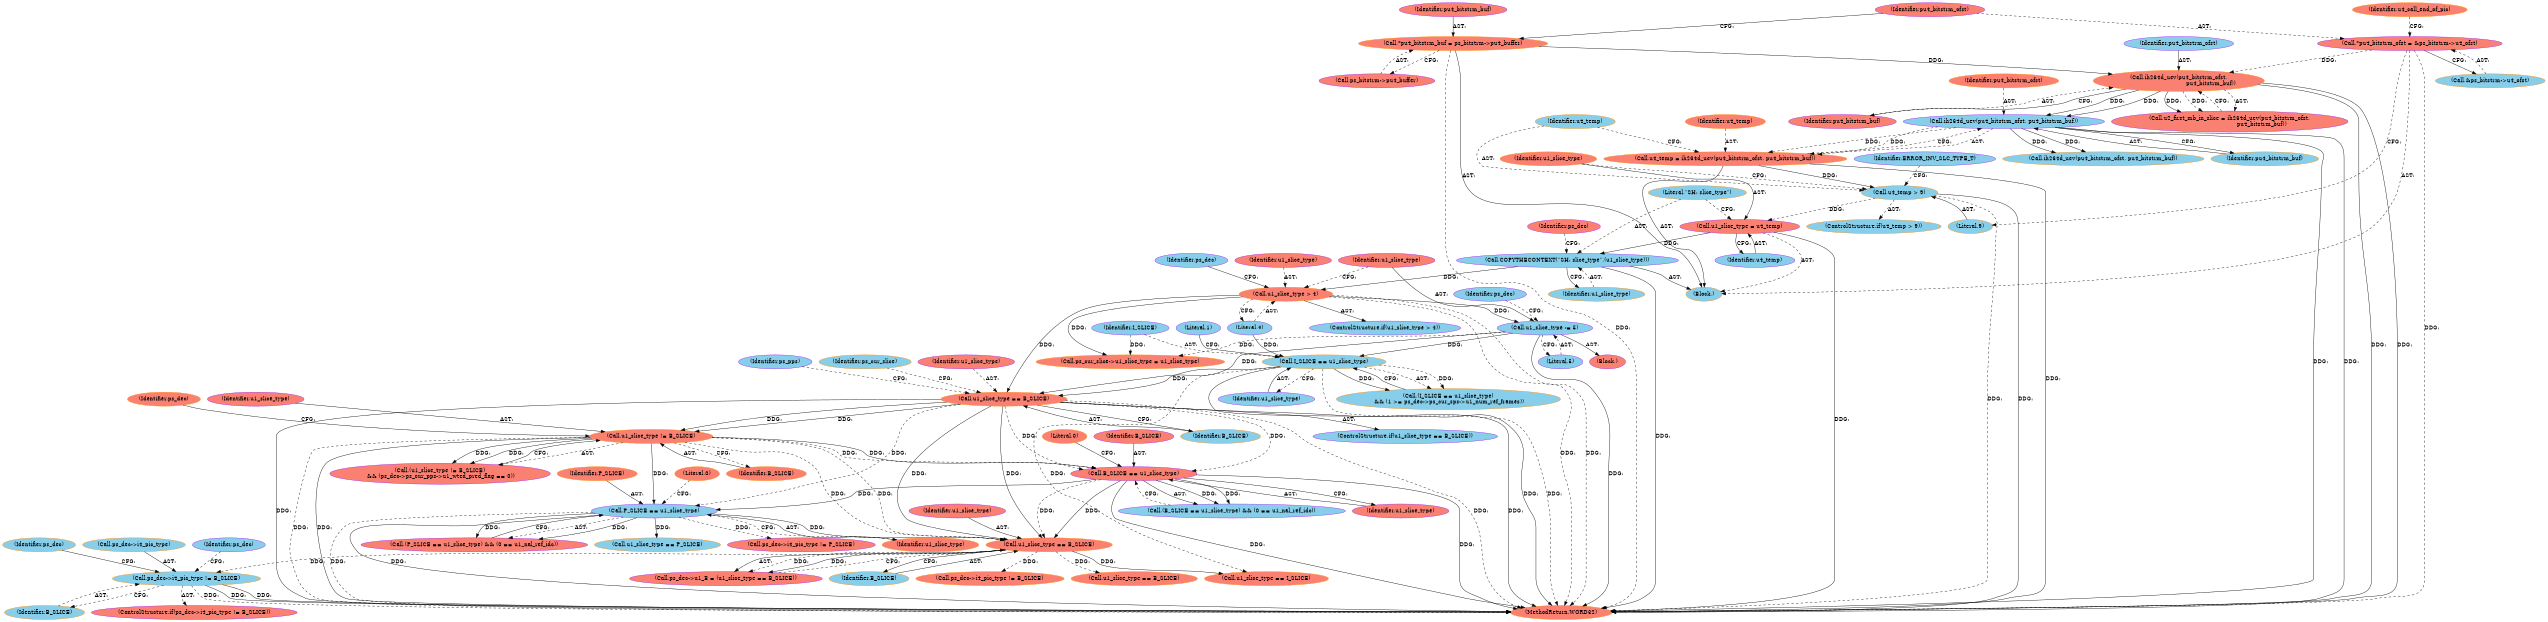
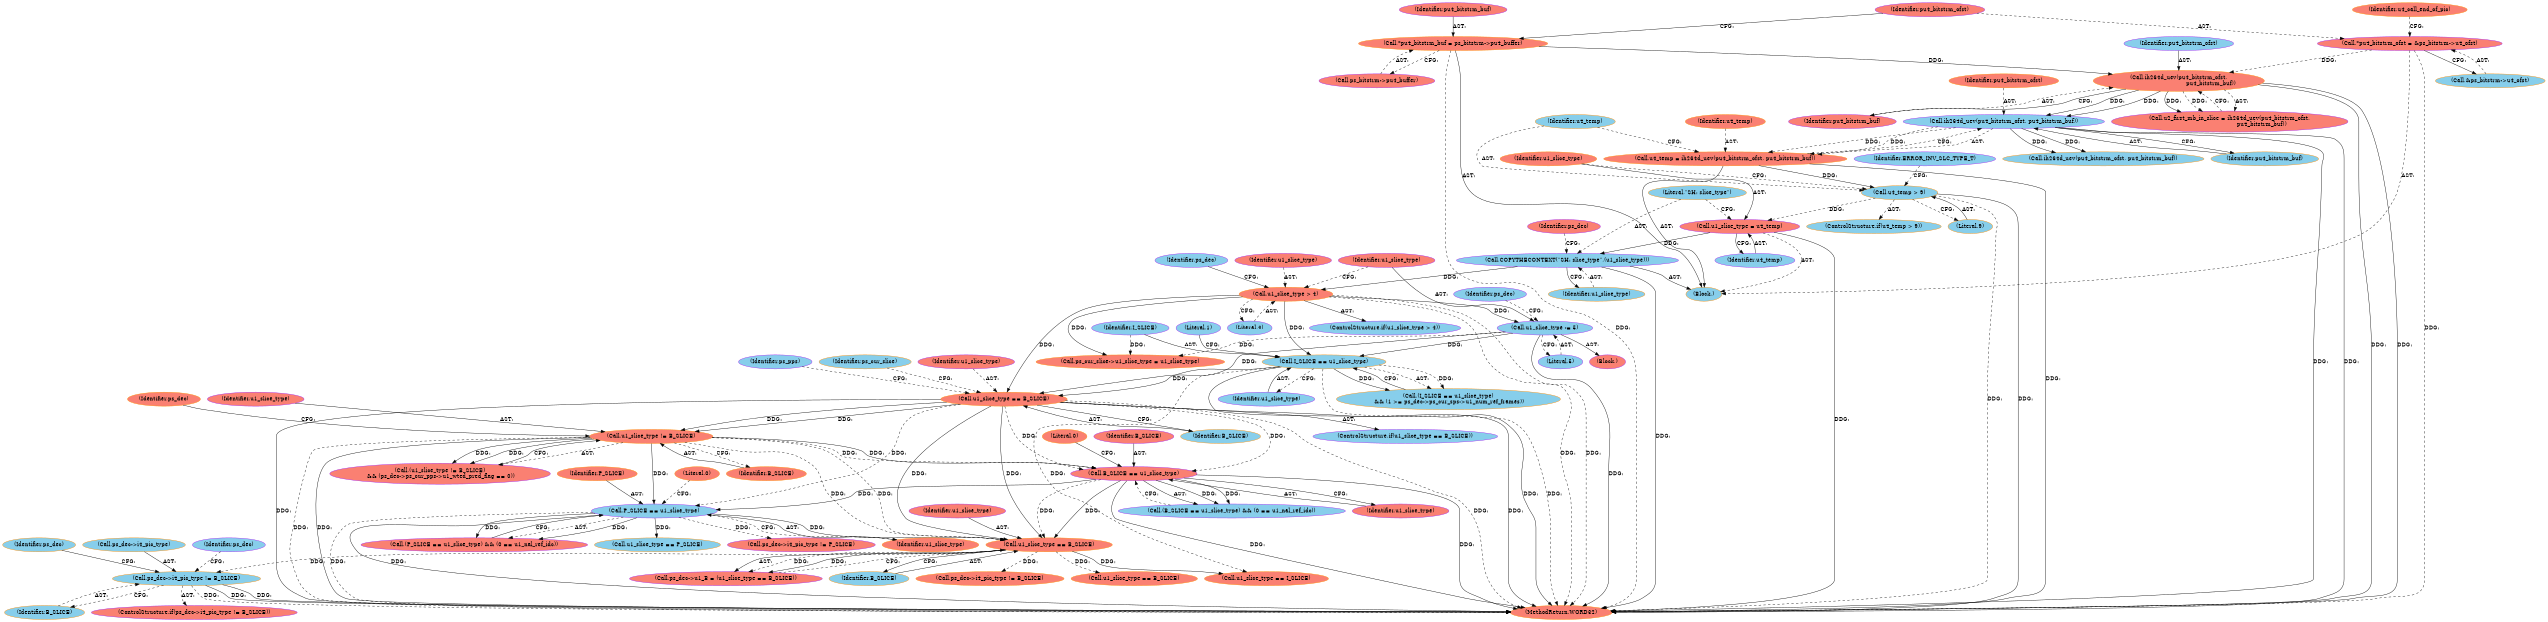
edge "(Call,*pu4_bitstrm_ofst = &ps_bitstrm->u4_ofst)" -> "(Literal,9)": now "(Call,u4_temp > 9)" -> "(Literal,9)"
edge "(Literal,4)" -> "(Call,I_SLICE == u1_slice_type)": now "(Call,u1_slice_type > 4)" -> "(Call,I_SLICE == u1_slice_type)"
edge "(Identifier,I_SLICE)" -> "(Call,I_SLICE == u1_slice_type)": style dashed -> solid
